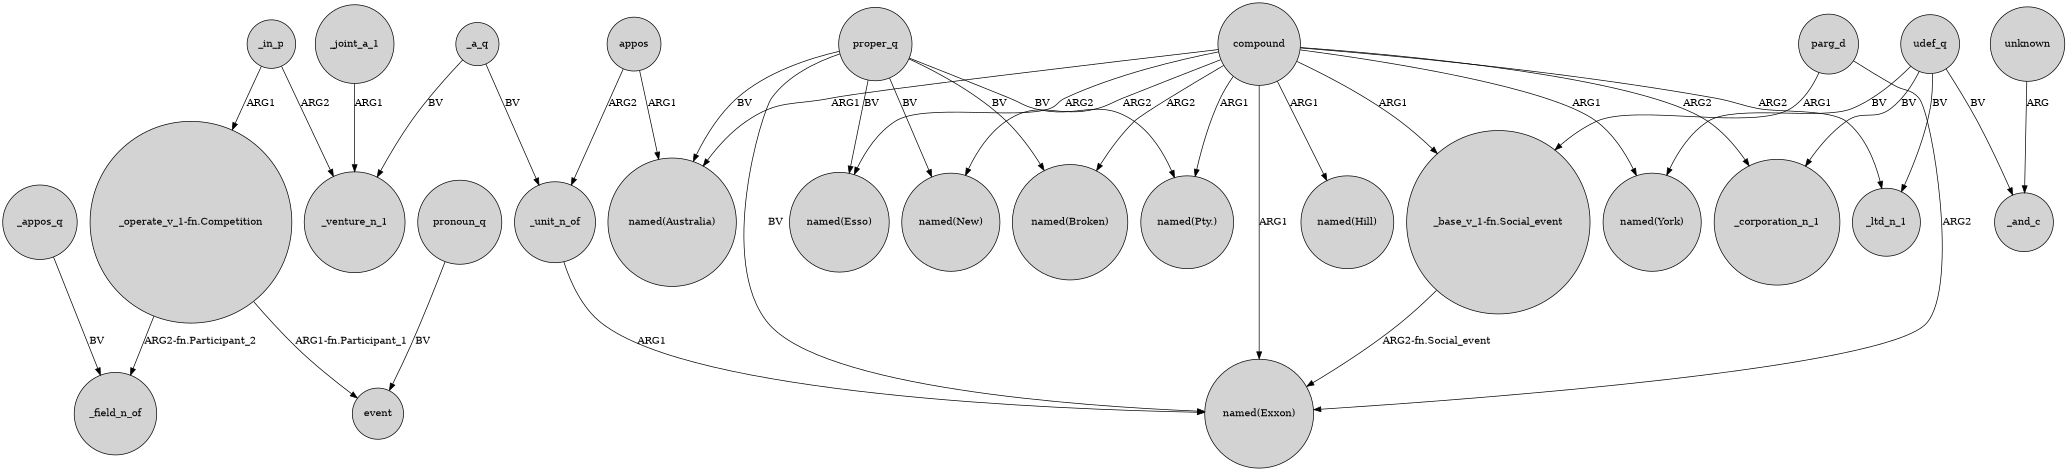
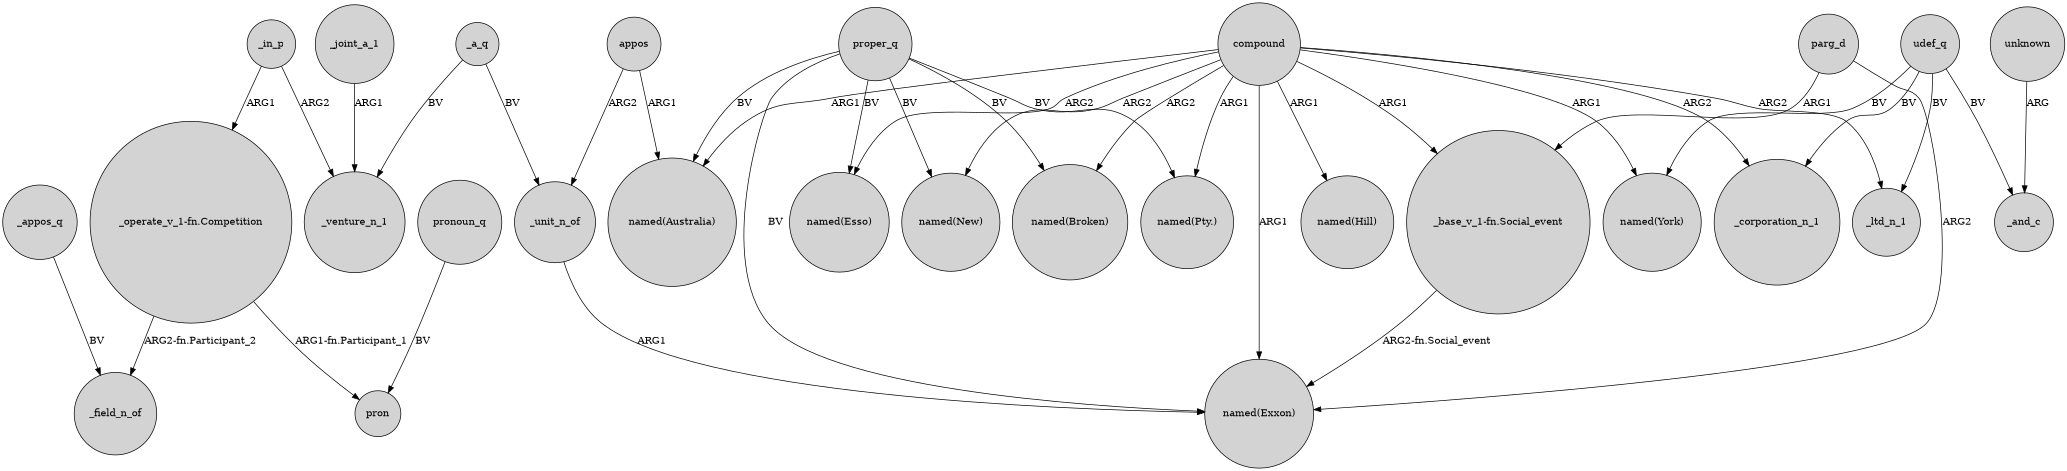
node "event": label "event" -> "pron"
